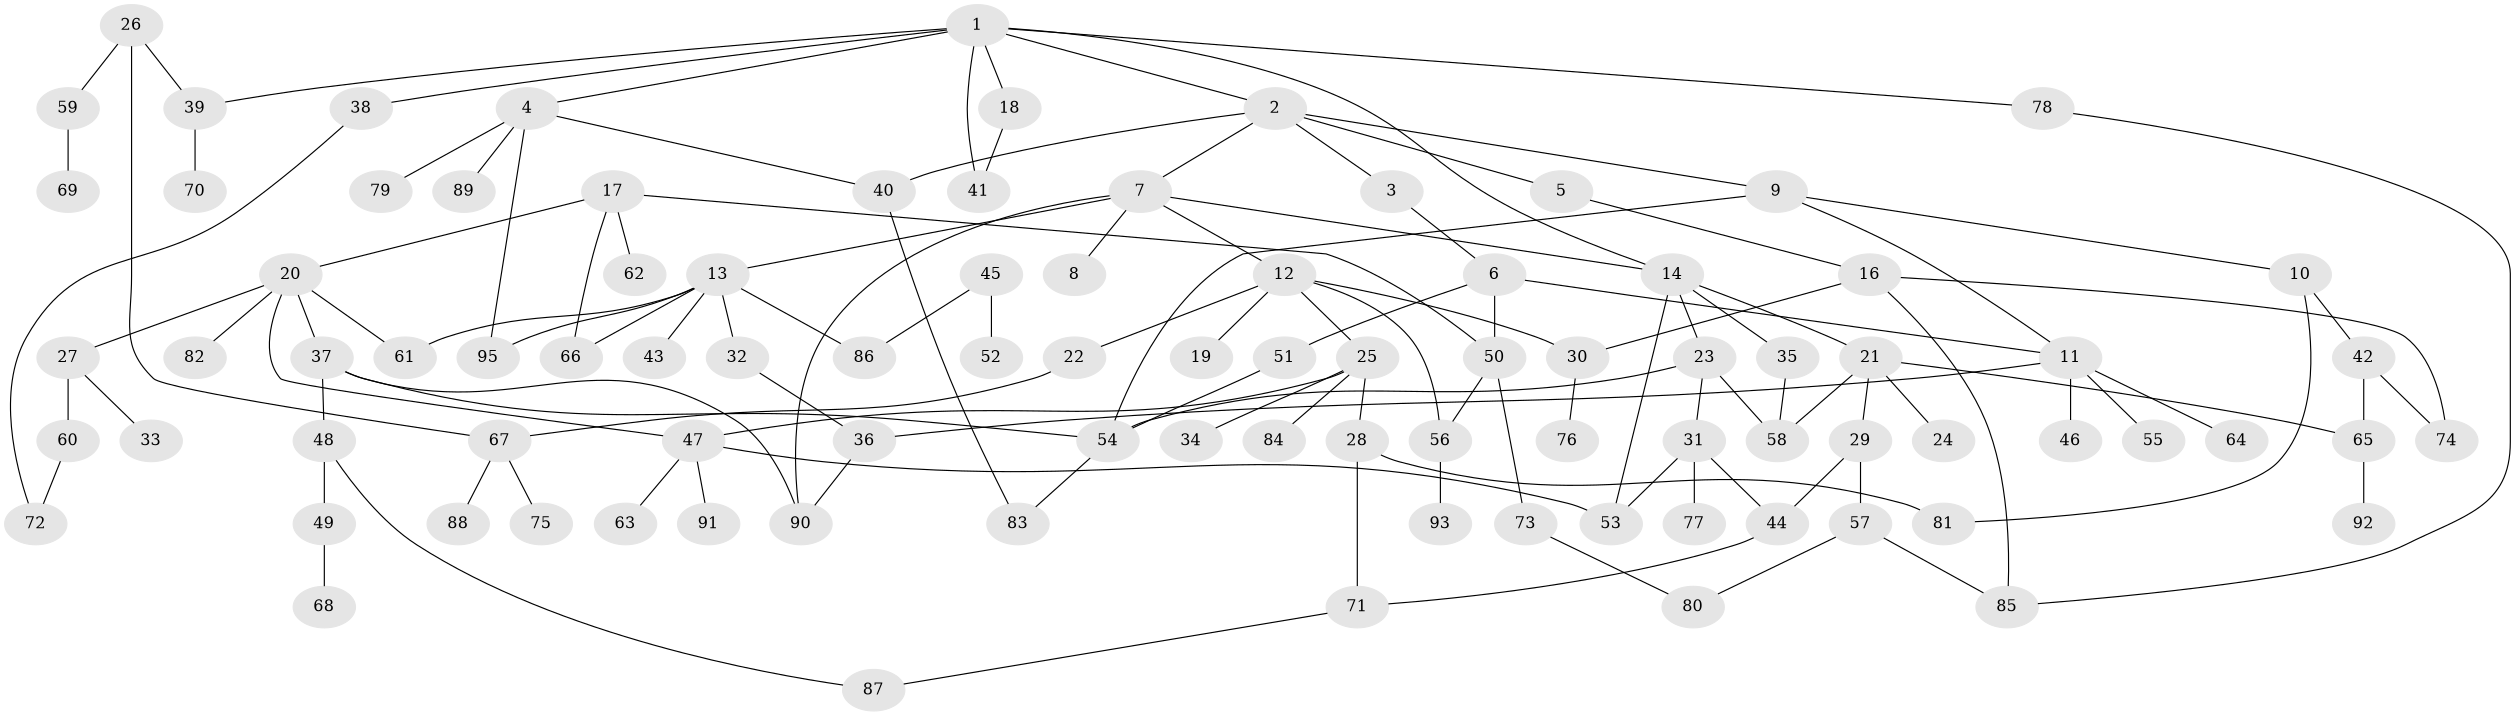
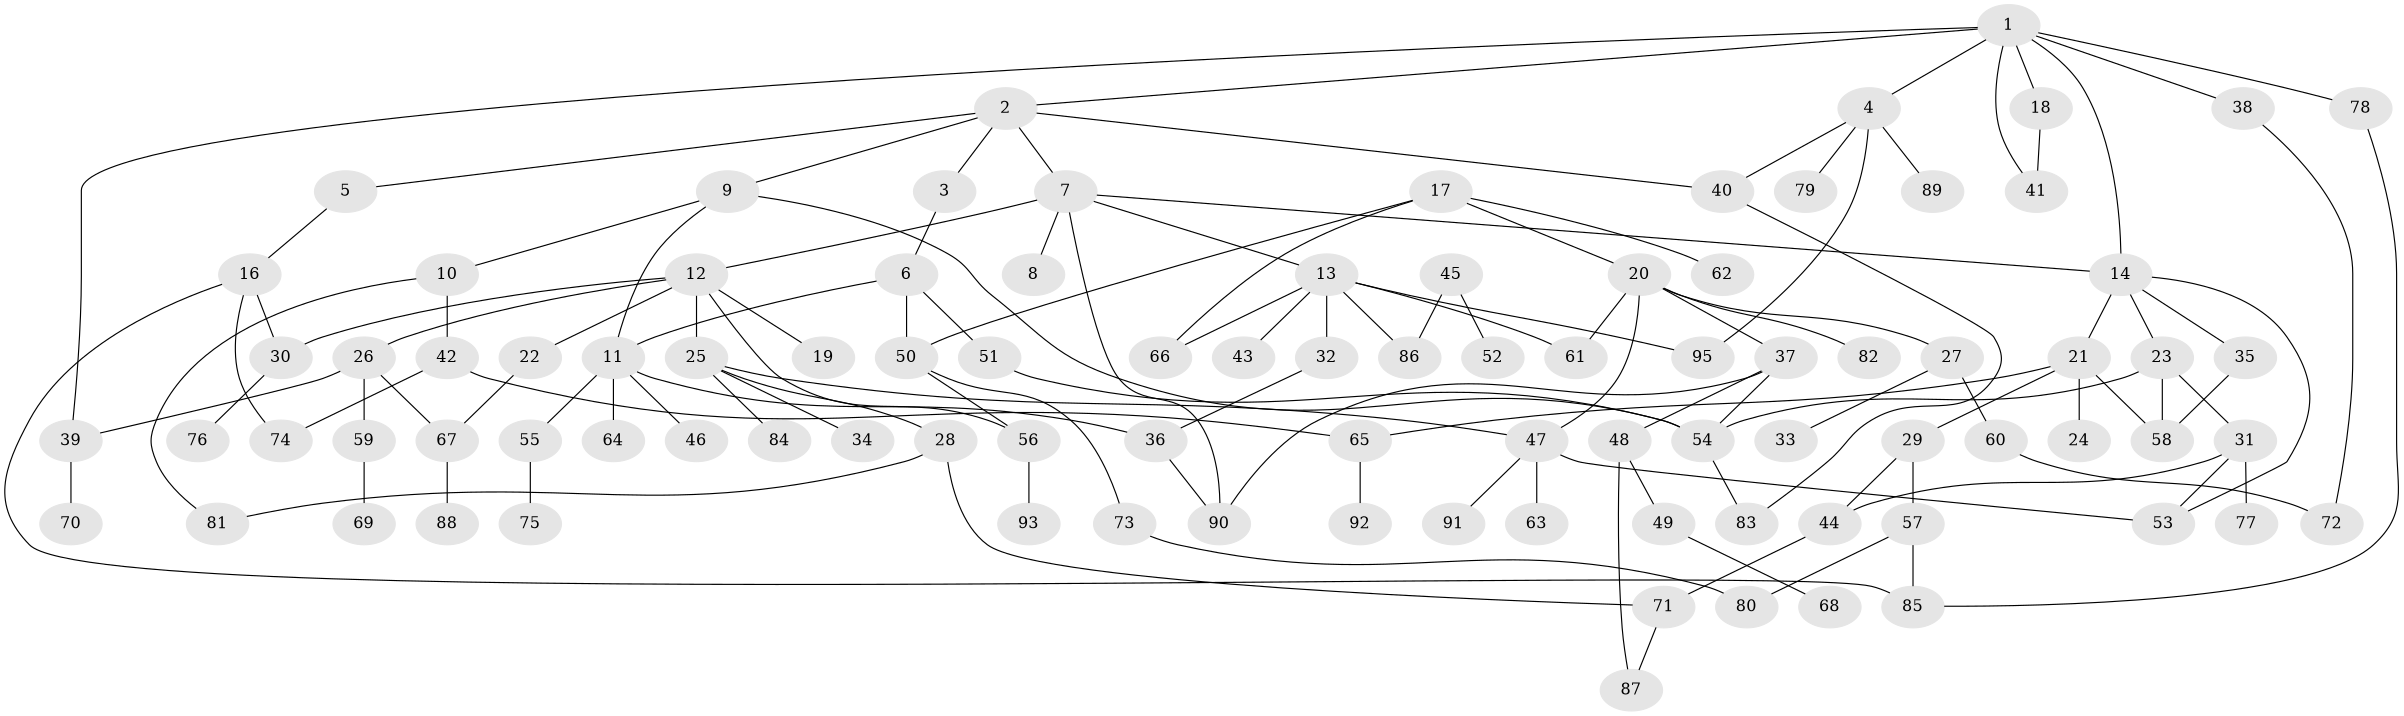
edge "12" -- "26": added
edge "67" -- "75": now "55" -- "75"
